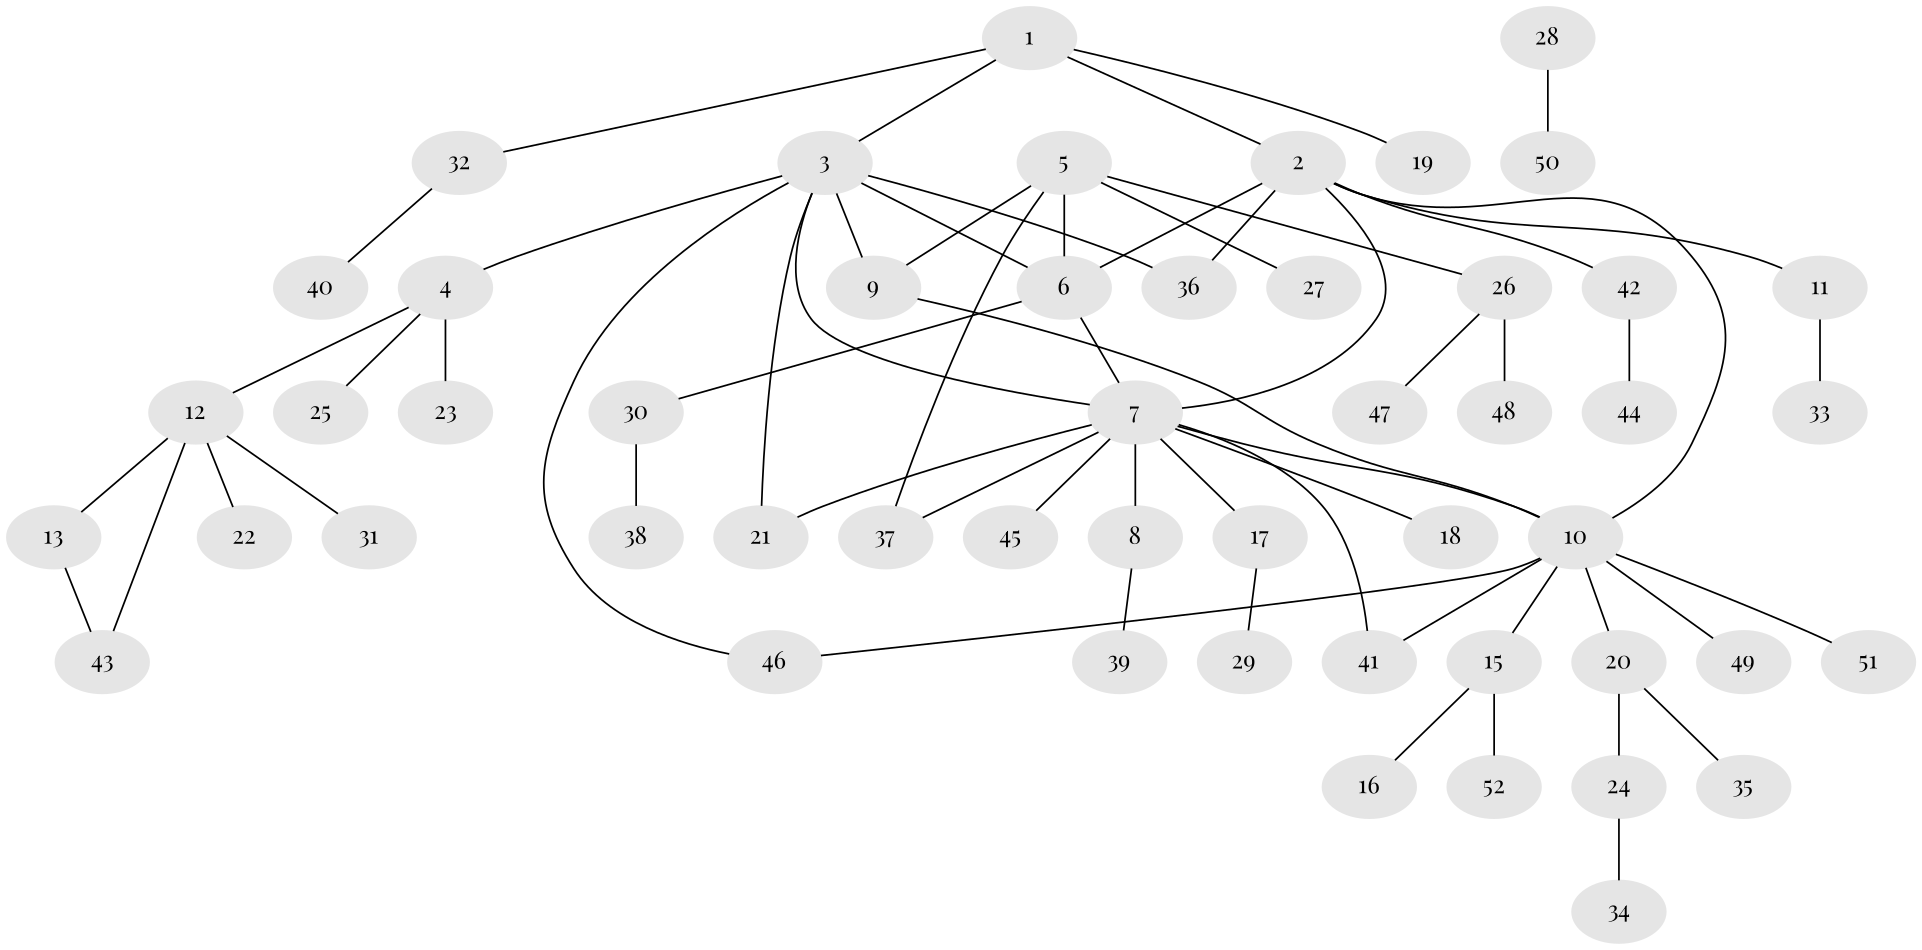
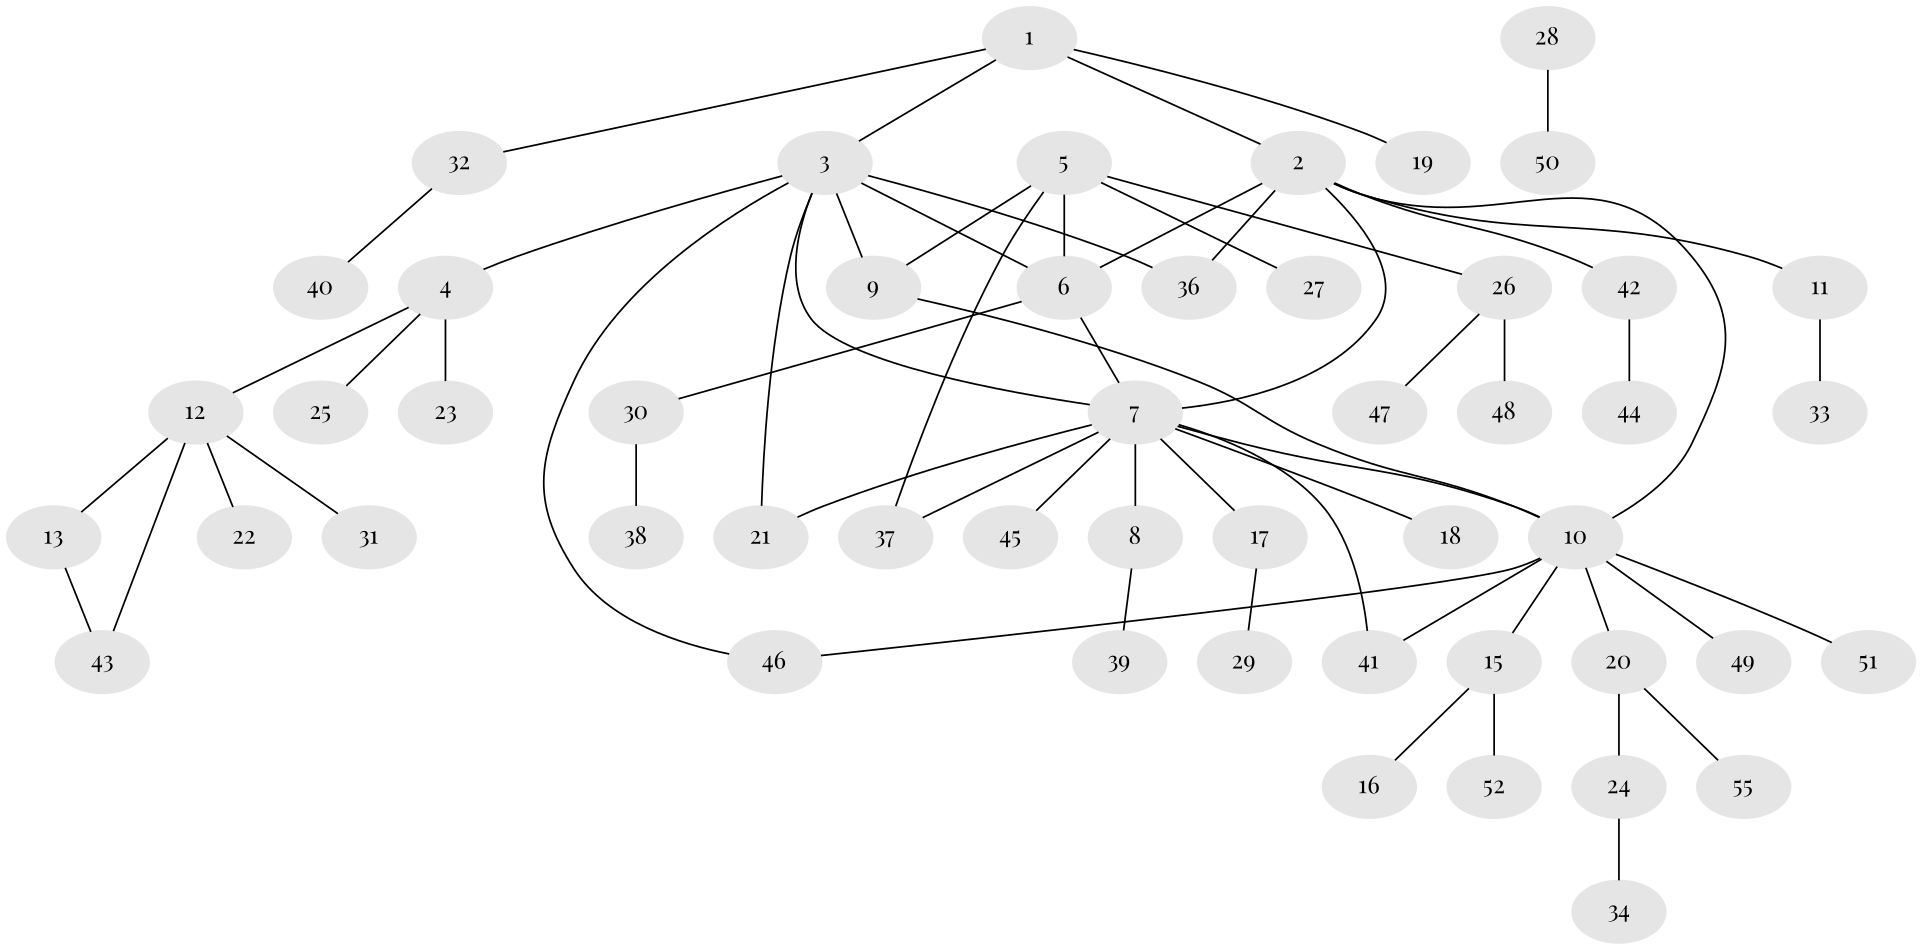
node "35": label "35" -> "55"
